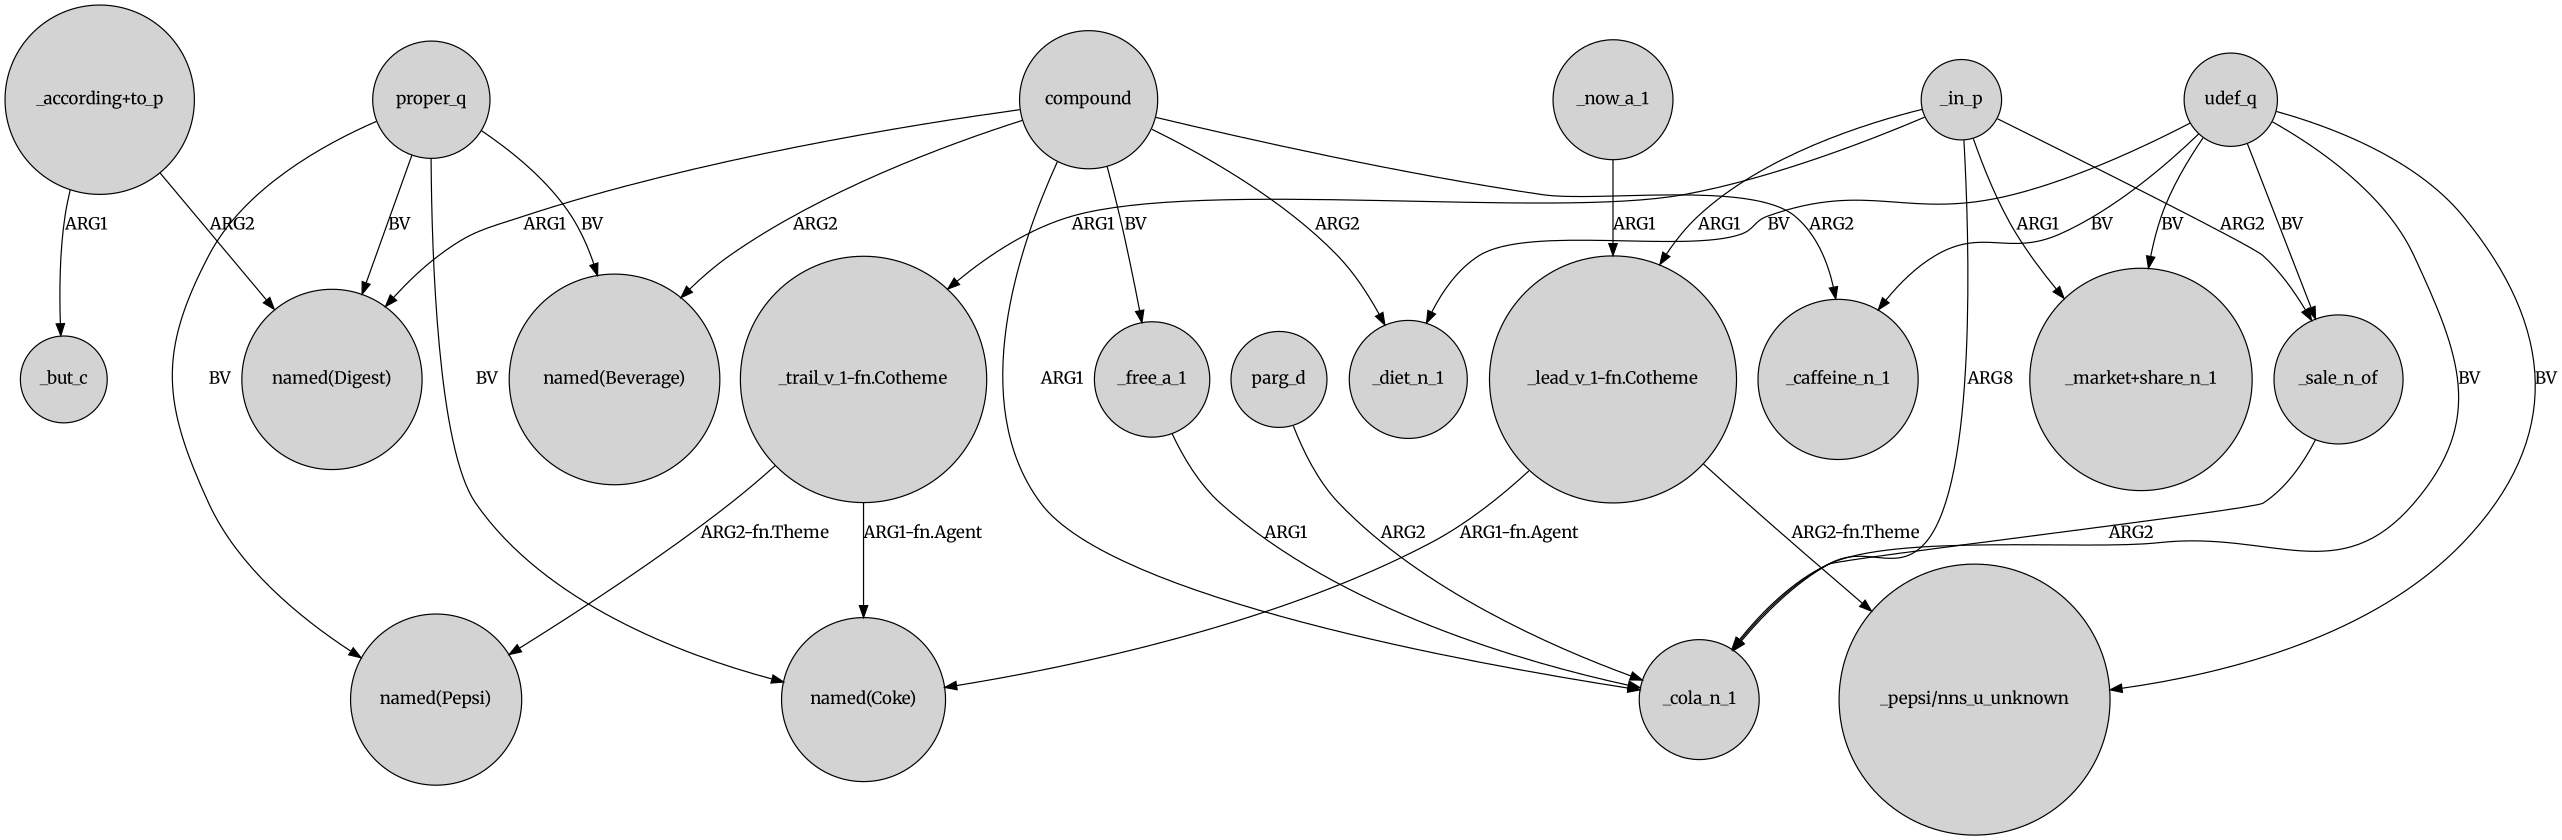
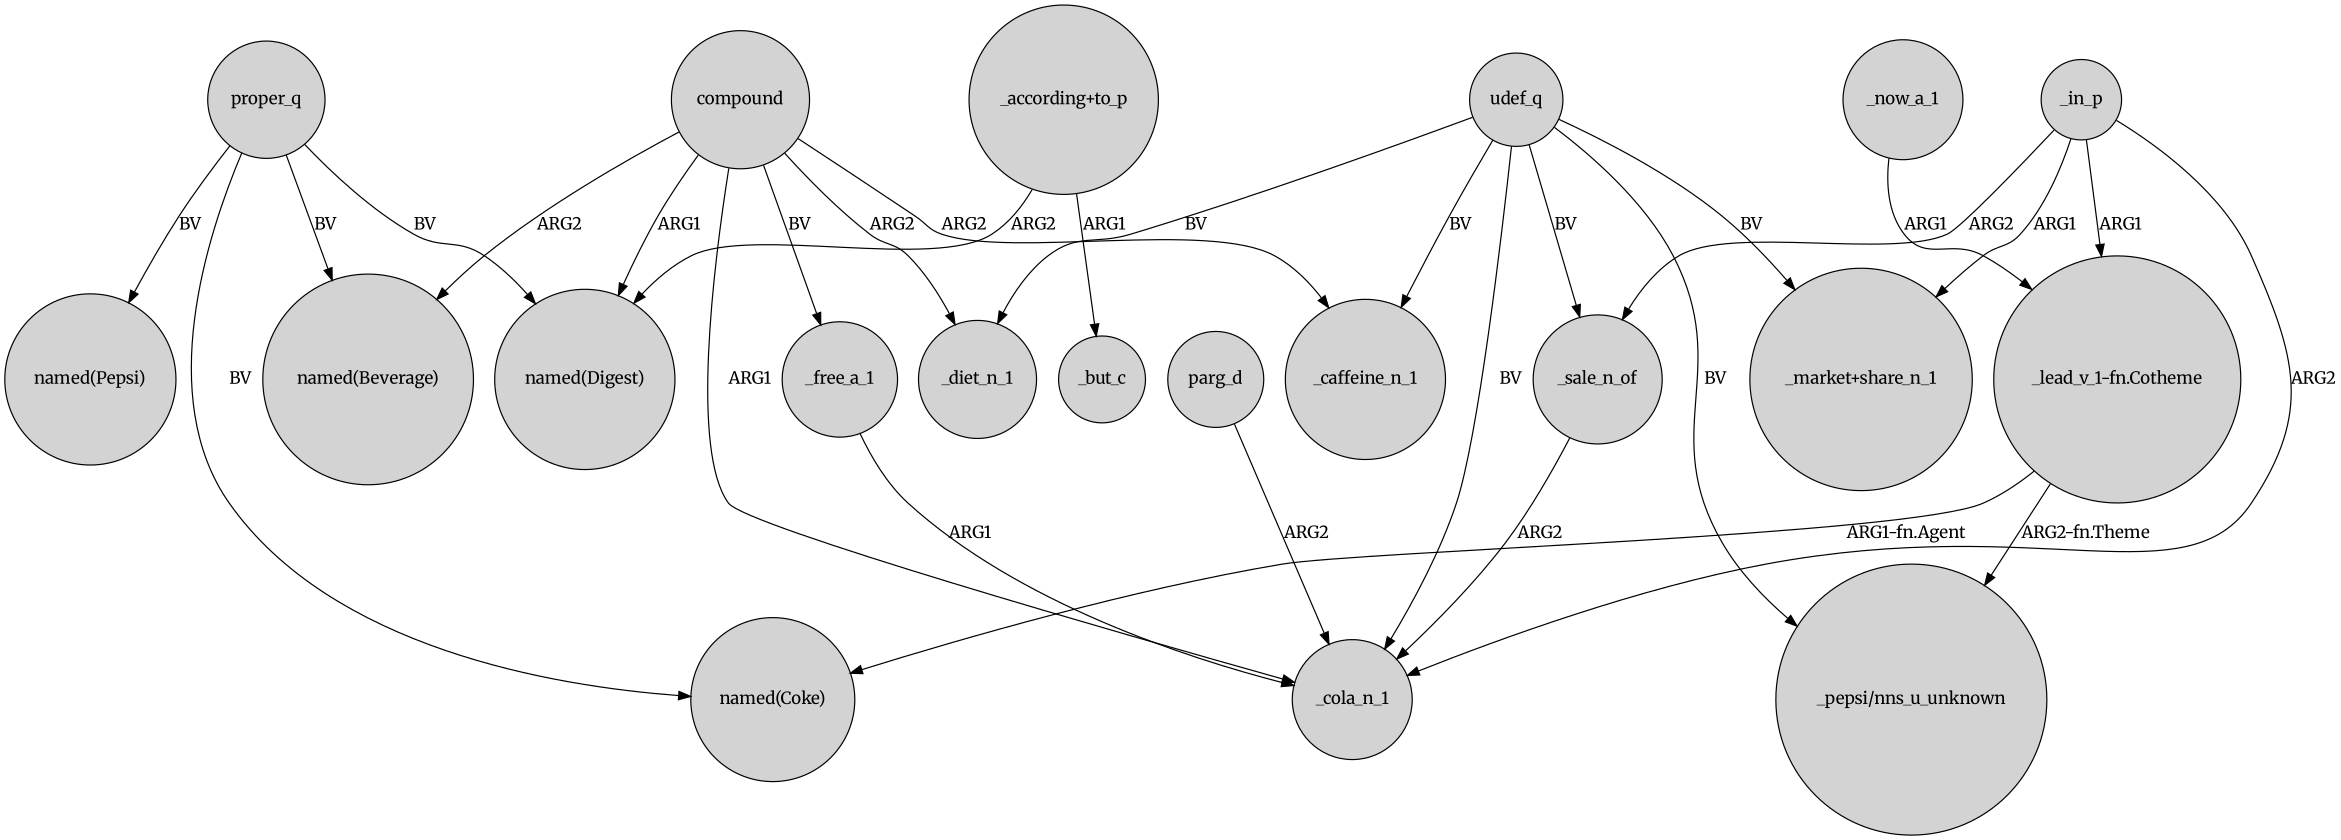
node "_trail_v_1-fn.Cotheme": removed
edge "_in_p" -> "_cola_n_1": label "ARG8" -> "ARG2"
